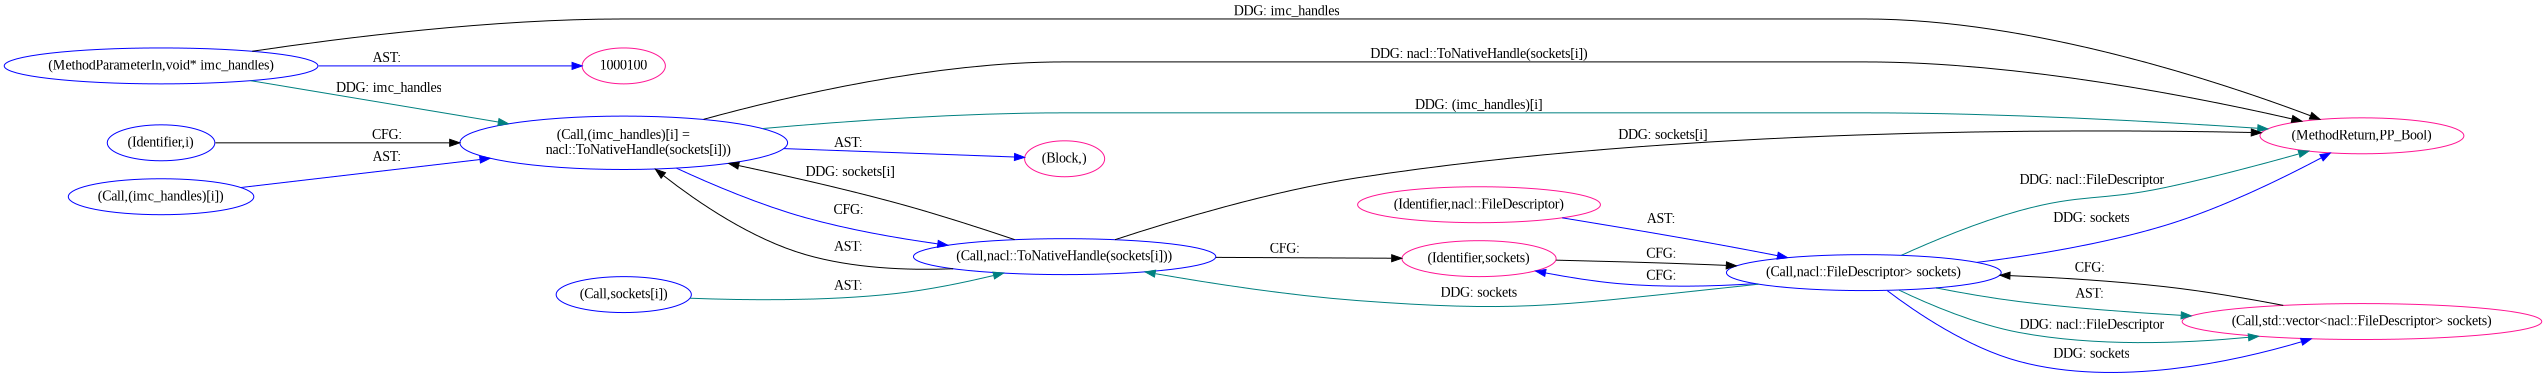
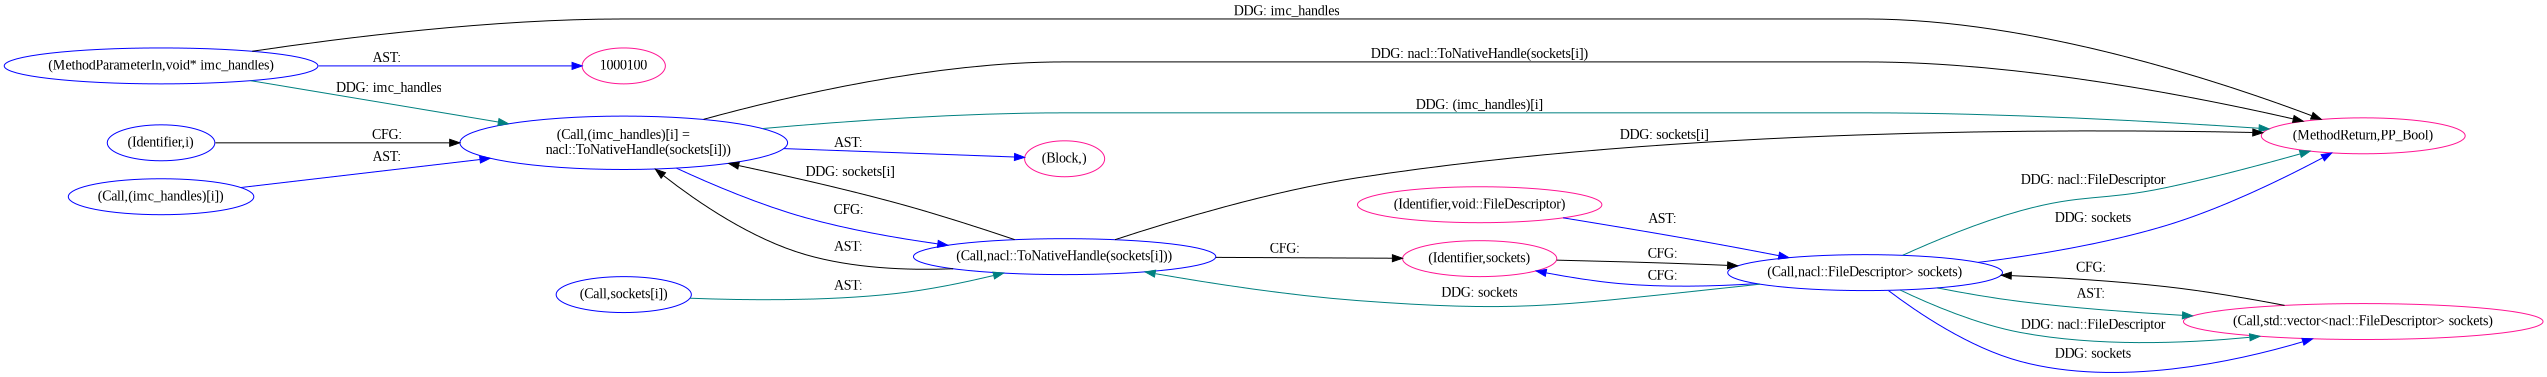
node "(Identifier,nacl::FileDescriptor)": label "(Identifier,nacl::FileDescriptor)" -> "(Identifier,void::FileDescriptor)"
